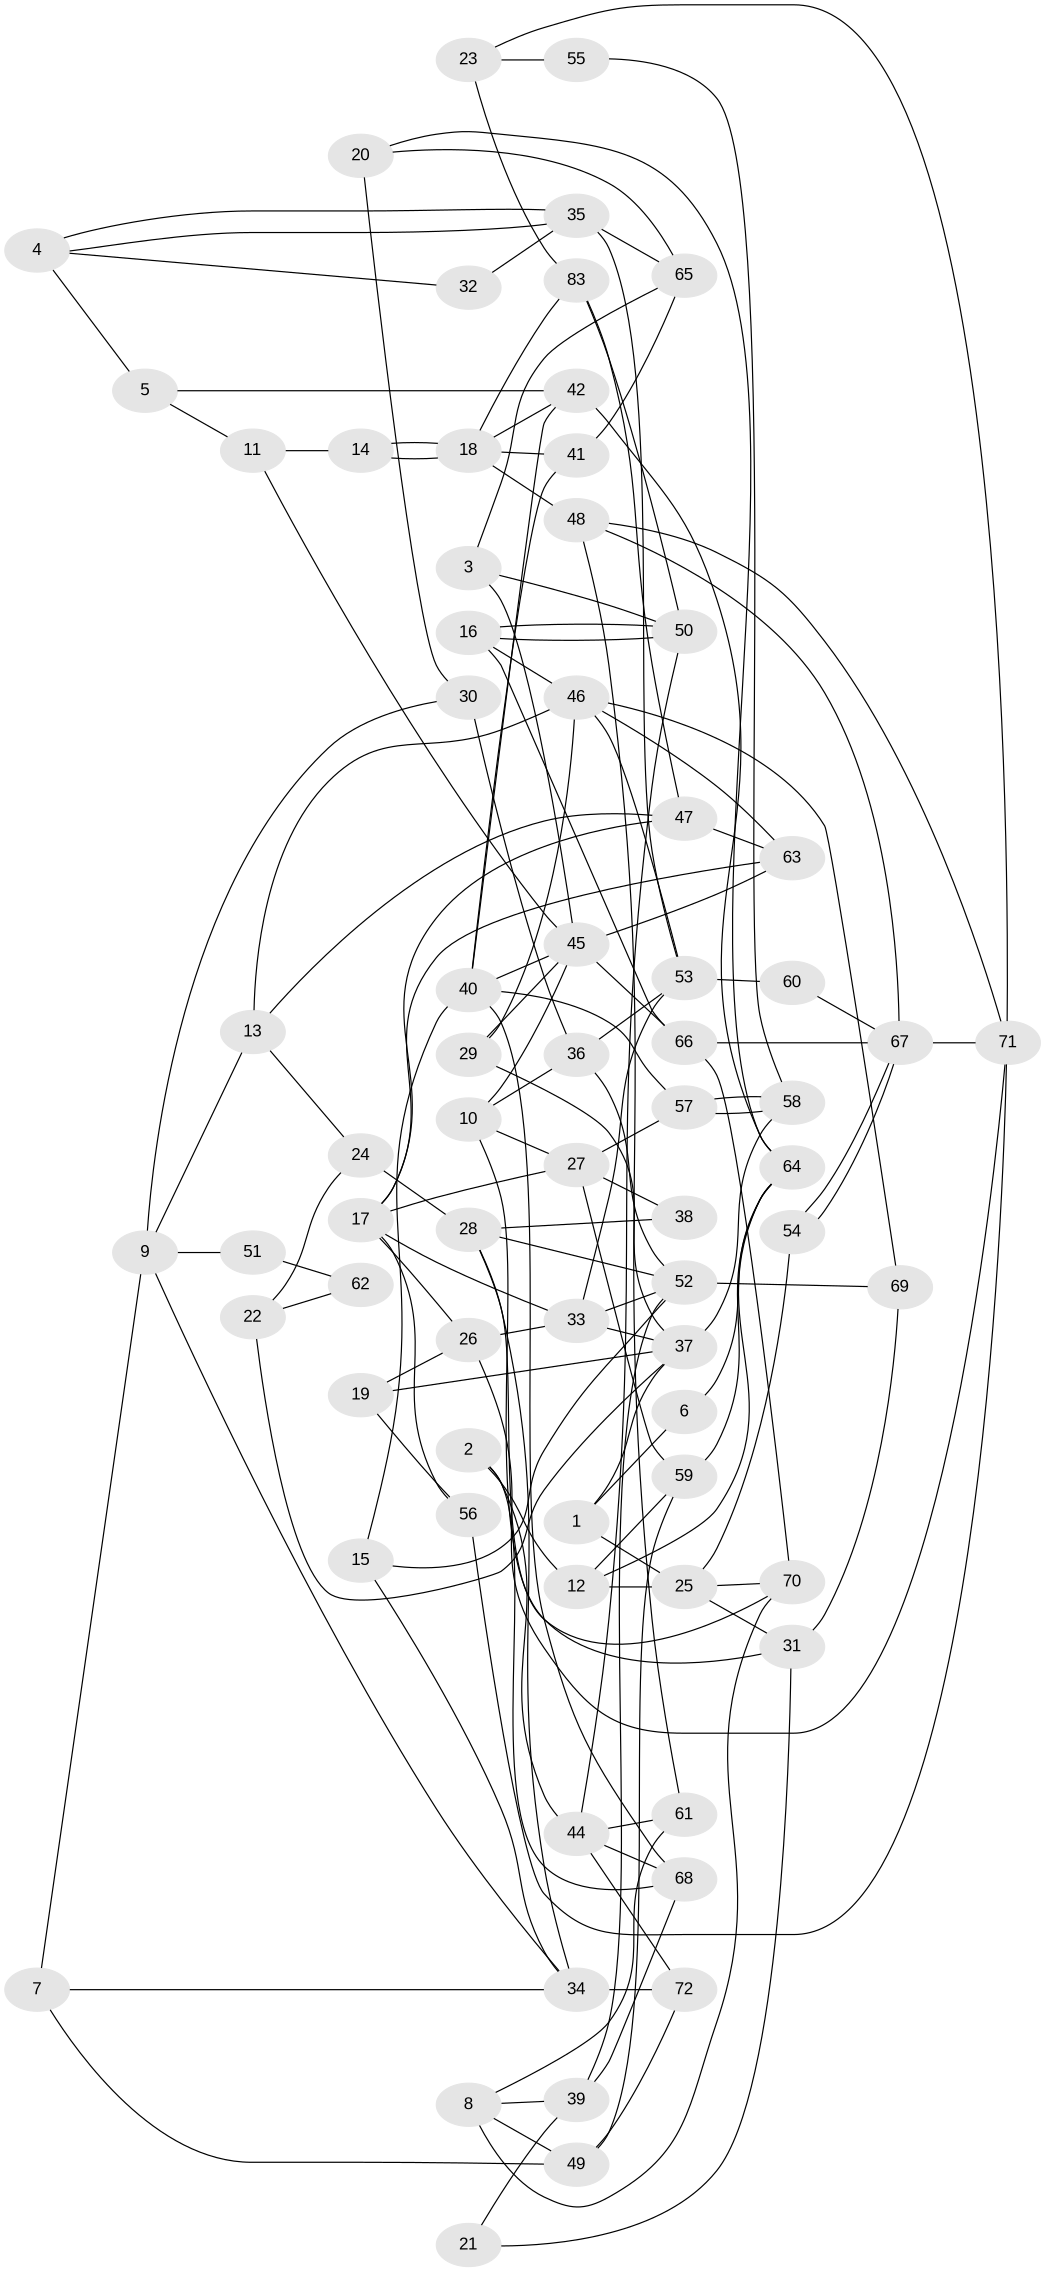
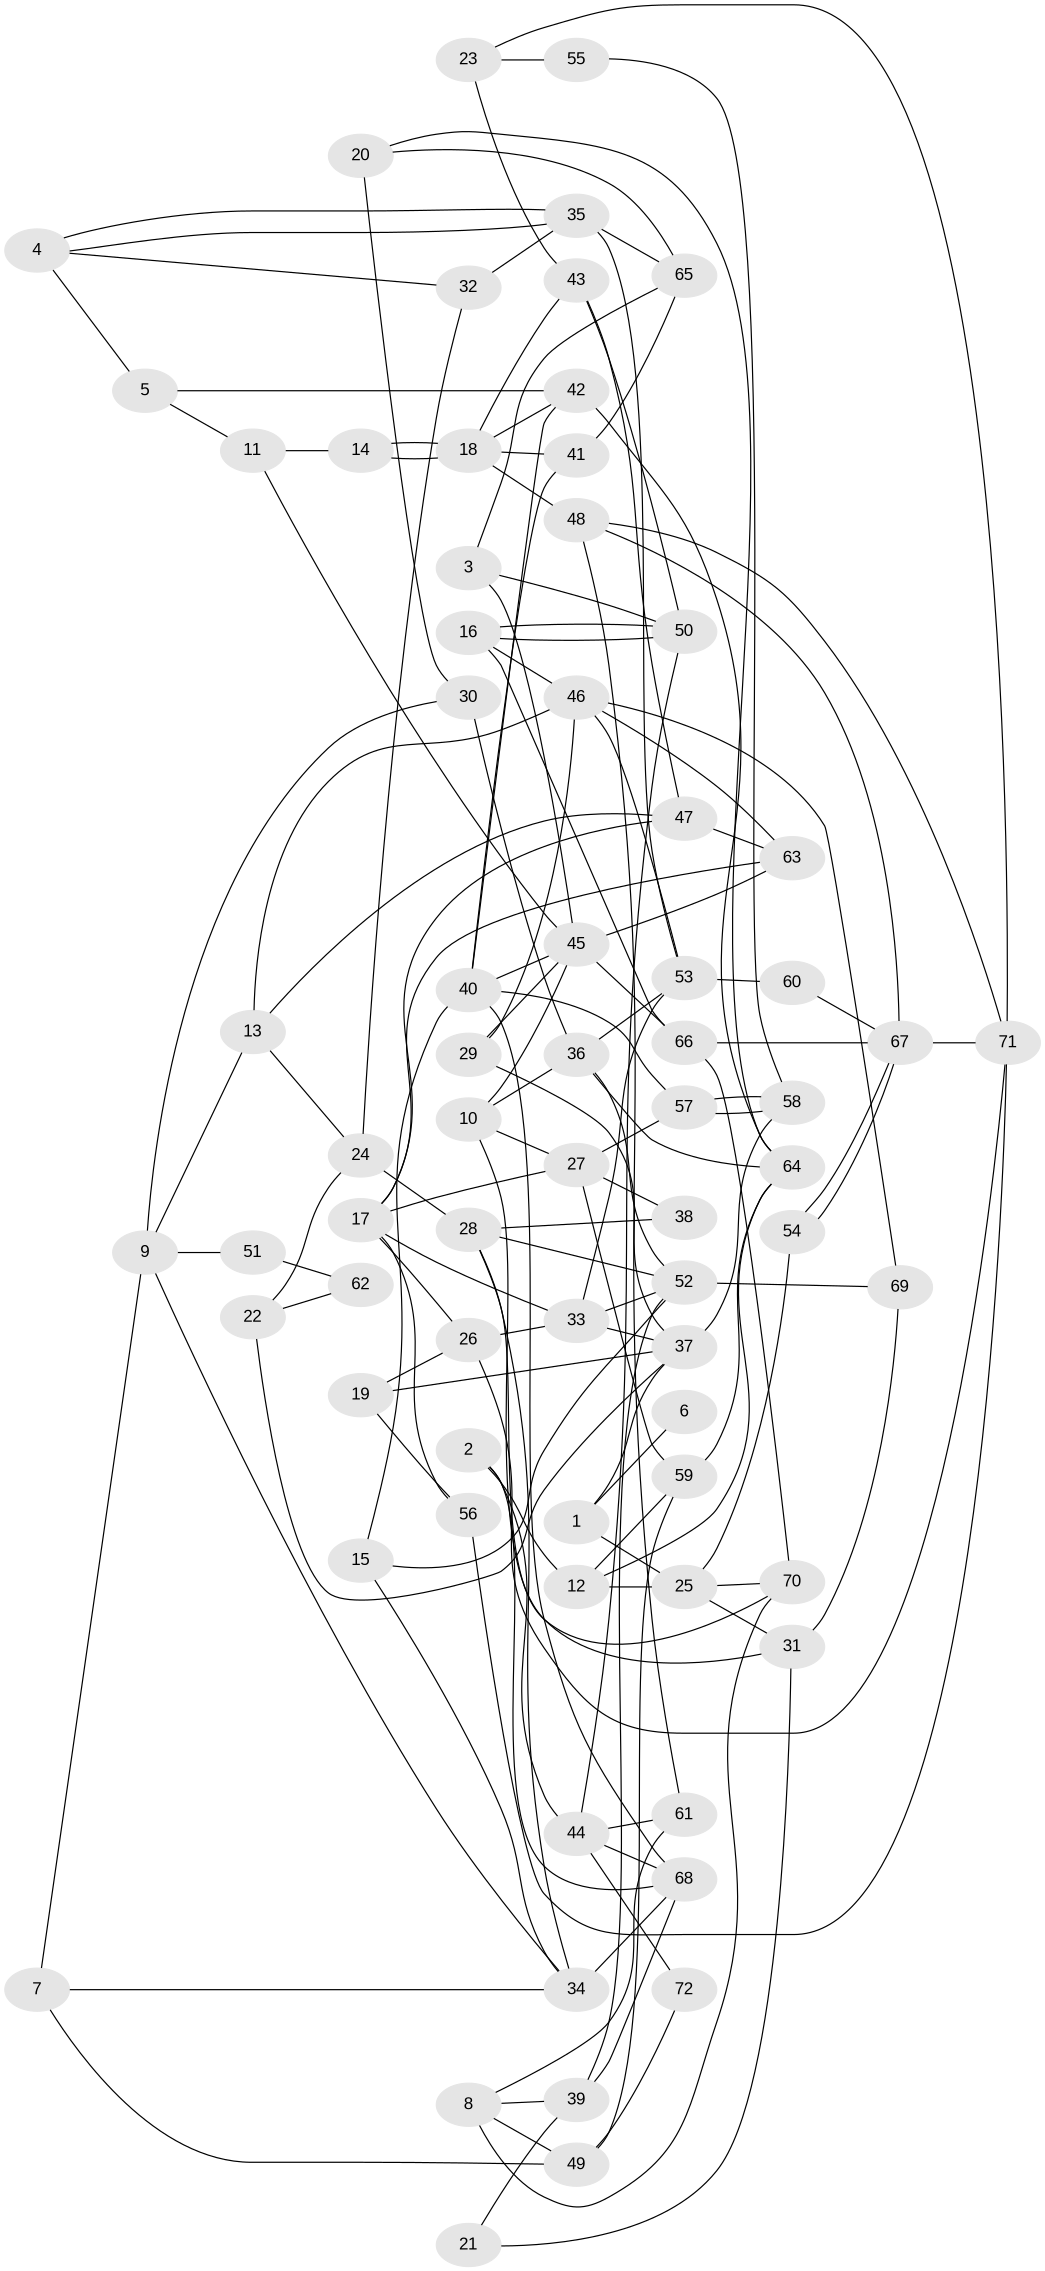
node "83": label "83" -> "43"
edge "32" -- "24": added
edge "64" -- "6": now "64" -- "36"
edge "34" -- "72": now "34" -- "68"
